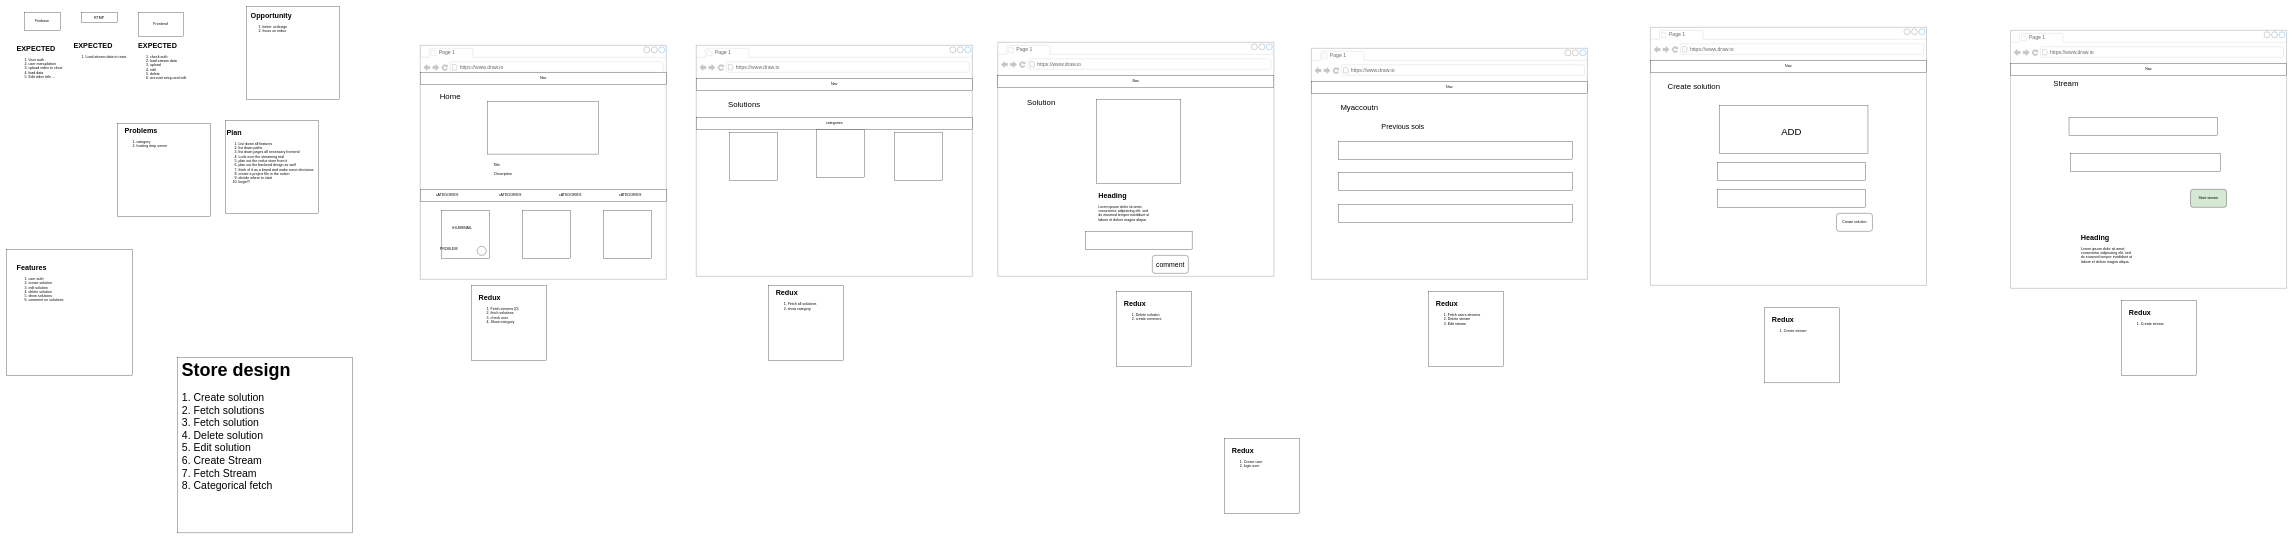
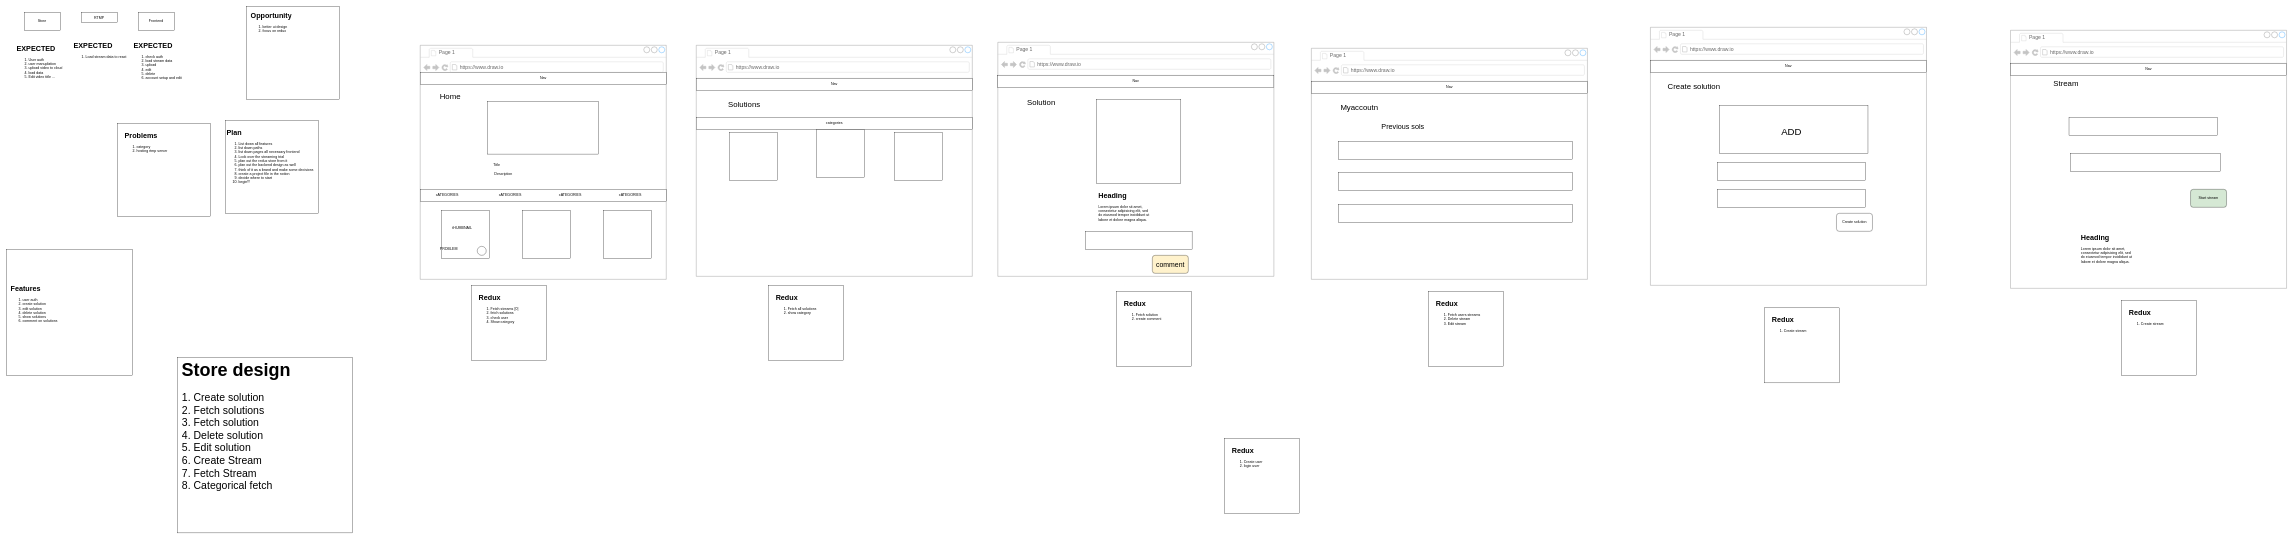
node "Firebase": label "Firebase" -> "Store"
node "Frontend": size 45x24 -> 36x18
node "EXPECTED check auth load stream data upload edit delete account setup and edit": moved (165, 68) -> (161, 68)
node "Problems category hosting rtmp server": moved (164, 165) -> (164, 170)
node "comment": fillcolor #ffffff -> #fff2cc
node "Redux Delete solution create comment": label "Redux Delete solution create comment" -> "Redux Fetch solution create comment"
node "Features user auth create solution edit solution delete solution show solutions comment on solutions": moved (56, 302) -> (50, 323)
node "Redux Fetch all solutions show category": moved (806, 321) -> (806, 326)
